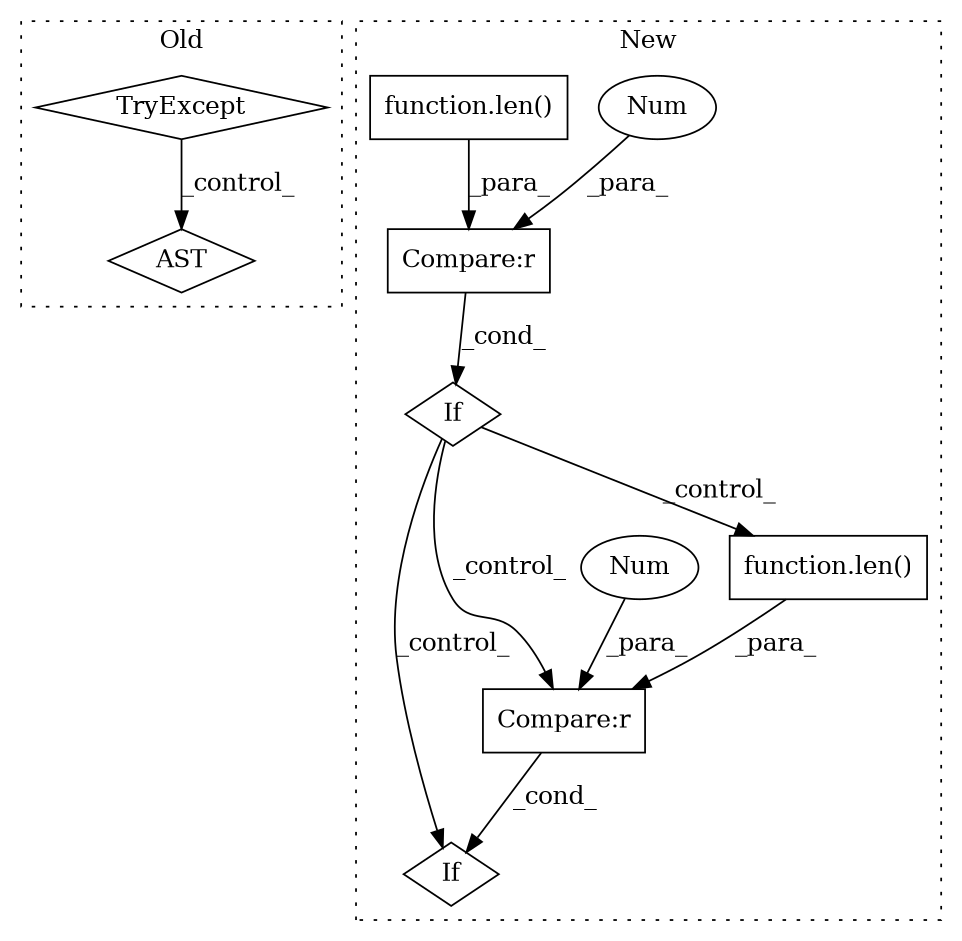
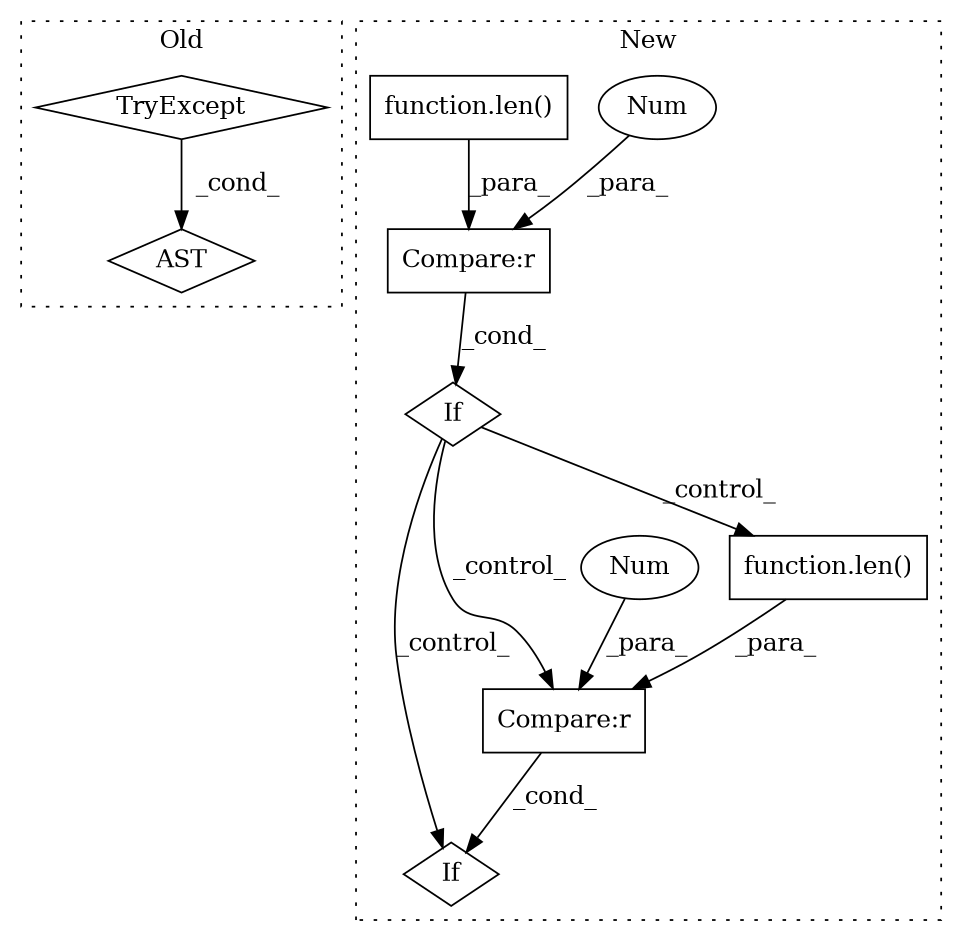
edge "TryExcept" -> "AST": label "_control_" -> "_cond_"
